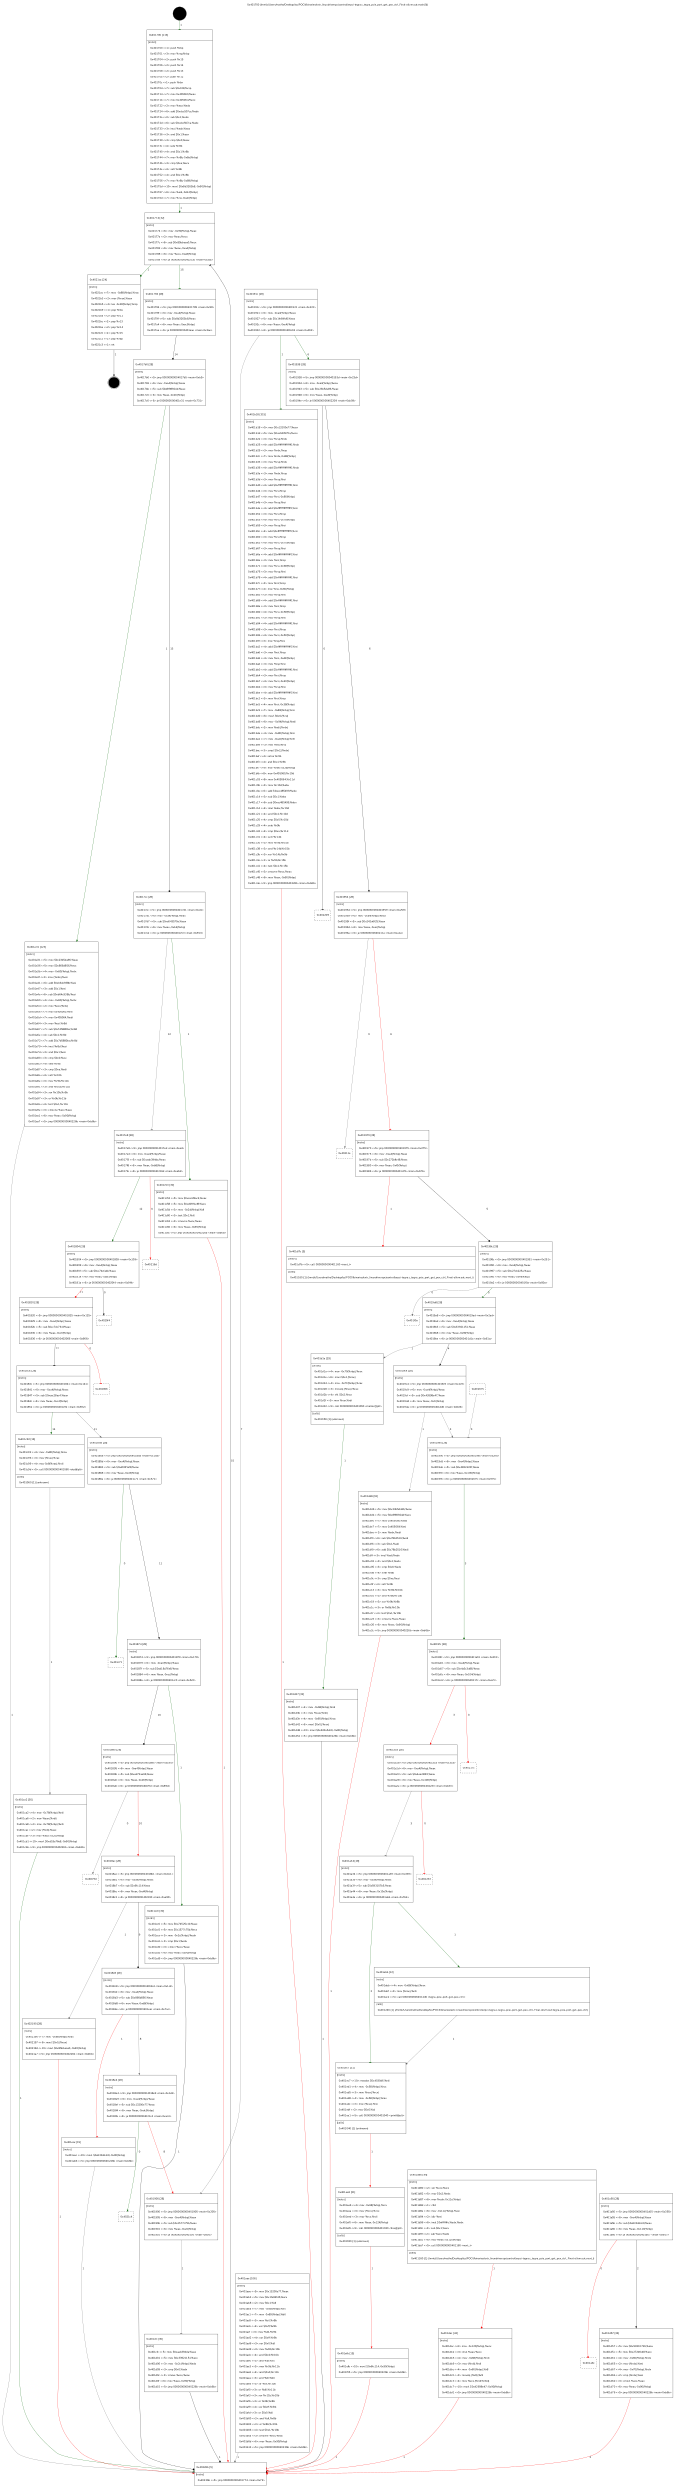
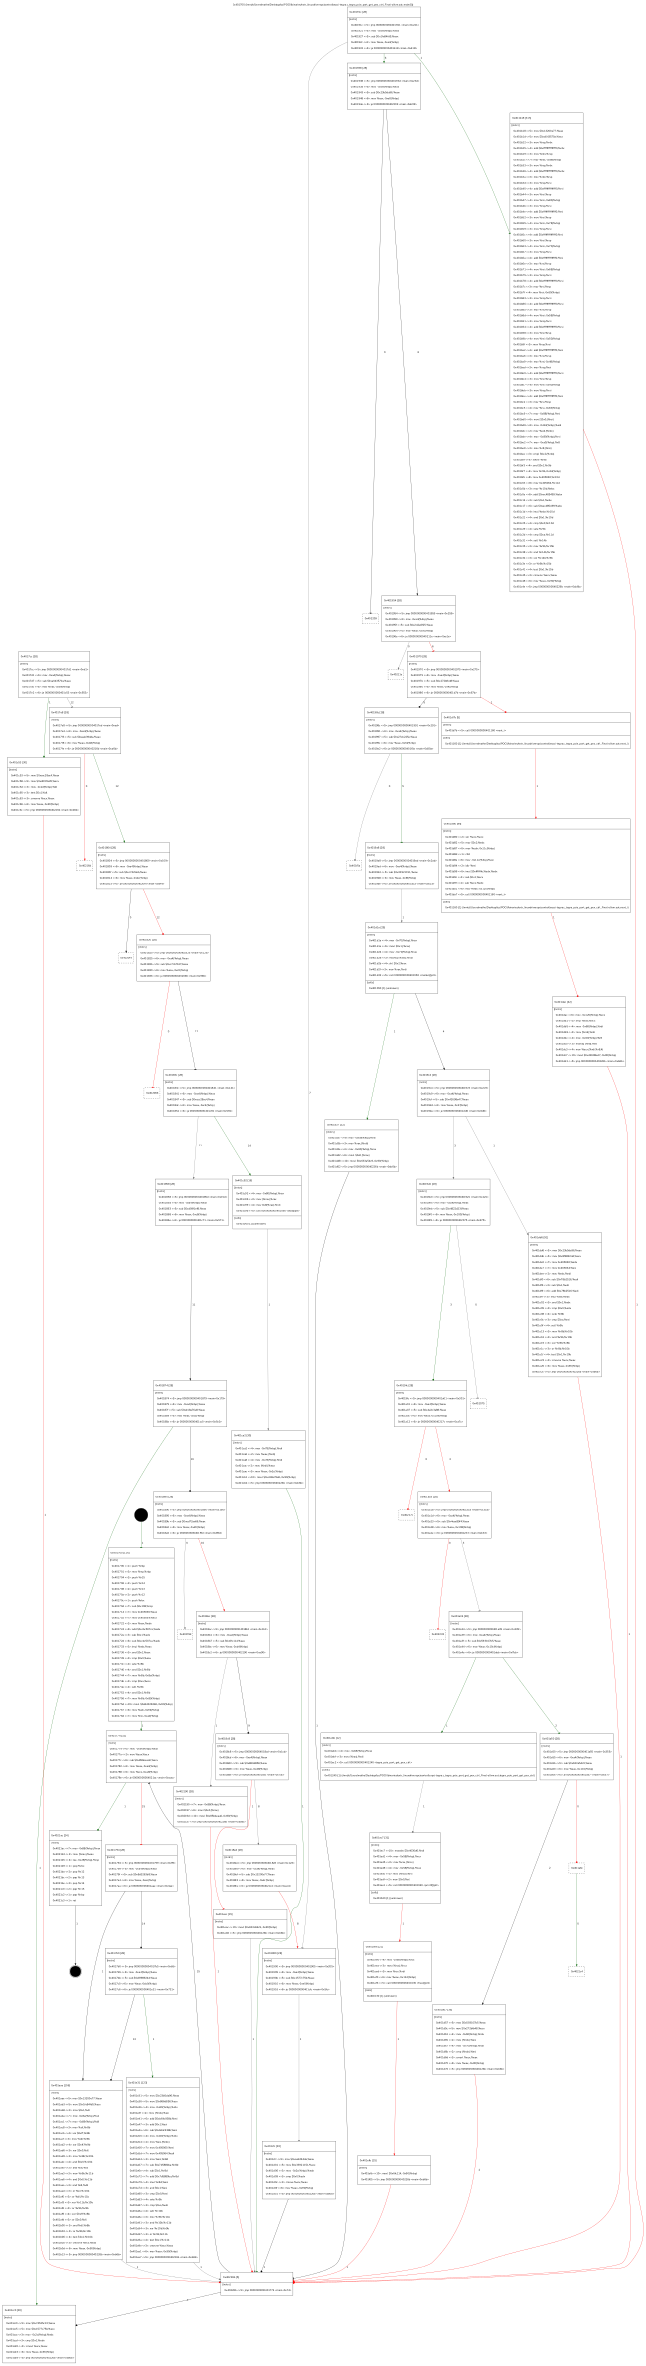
edge "0x401774 [32]" -> "0x401794 [28]": color darkgreen -> red
edge "0x4017b0 [28]" -> "0x4017cc [28]": now "0x4017b0 [28]" -> "0x401aae [106]"
edge "0x401d7b [5]" -> "0x401d80 [44]": added, label "1"
edge "0x4019a8 [28]" -> "0x4019c4 [28]": now "0x401d1a [29]" -> "0x4019c4 [28]"
edge "0x402075" -> "0x4019e0 [28]": reversed
node "0x401c71": removed
edge "0x401794 [28]" -> "0x401aae [106]": added, label "1"
edge "0x401a34 [28]" -> "0x401ec7 [31]": now "0x401a34 [28]" -> "0x401a50 [28]"
edge "0x4018e4 [28]" -> "0x4021c4": now "0x401a6c" -> "0x4021c4"
edge "0x401cc0 [30]" -> "0x40226b [5]": reversed
